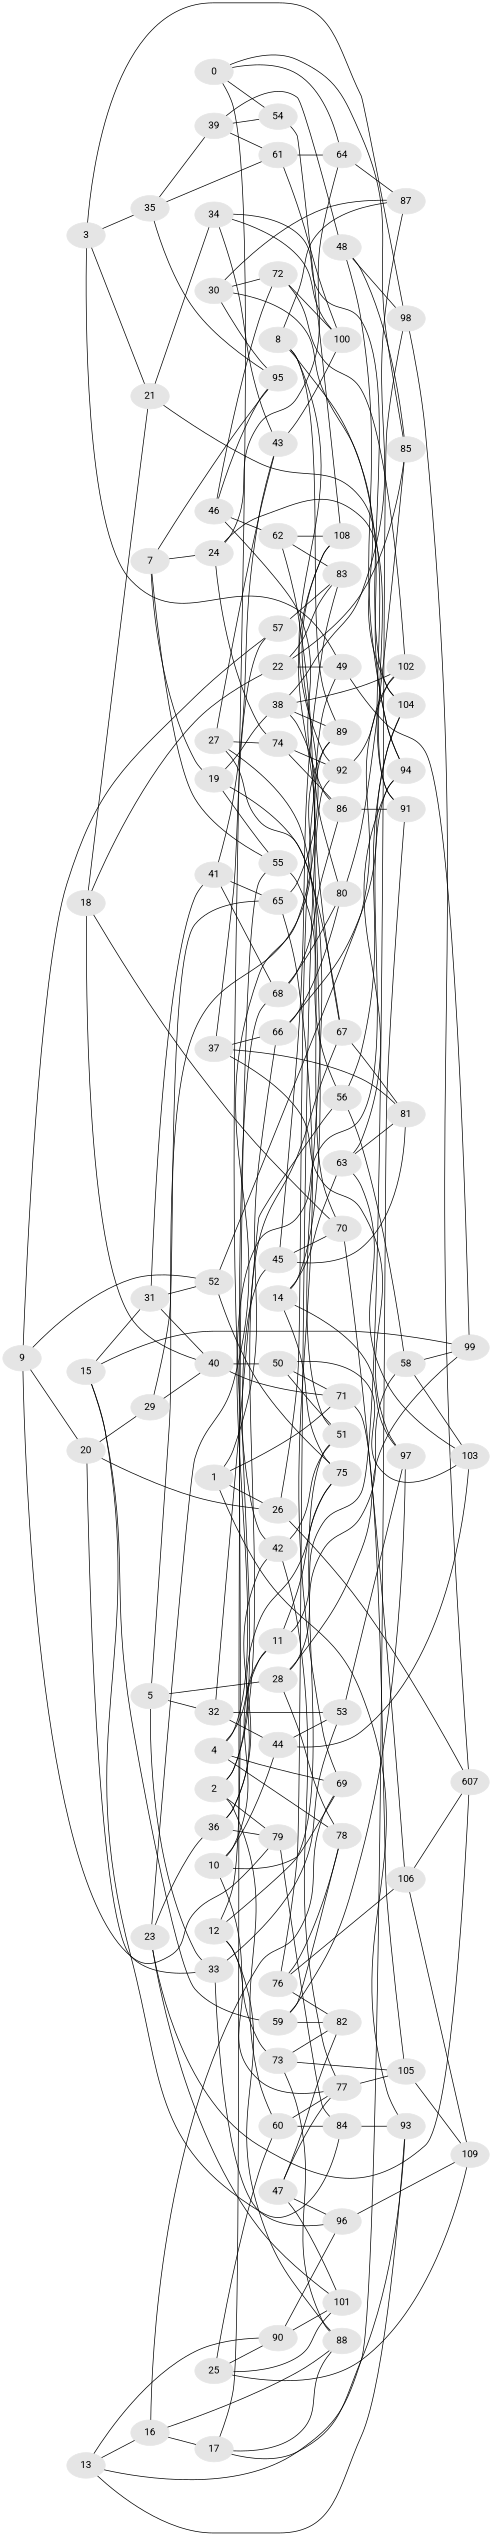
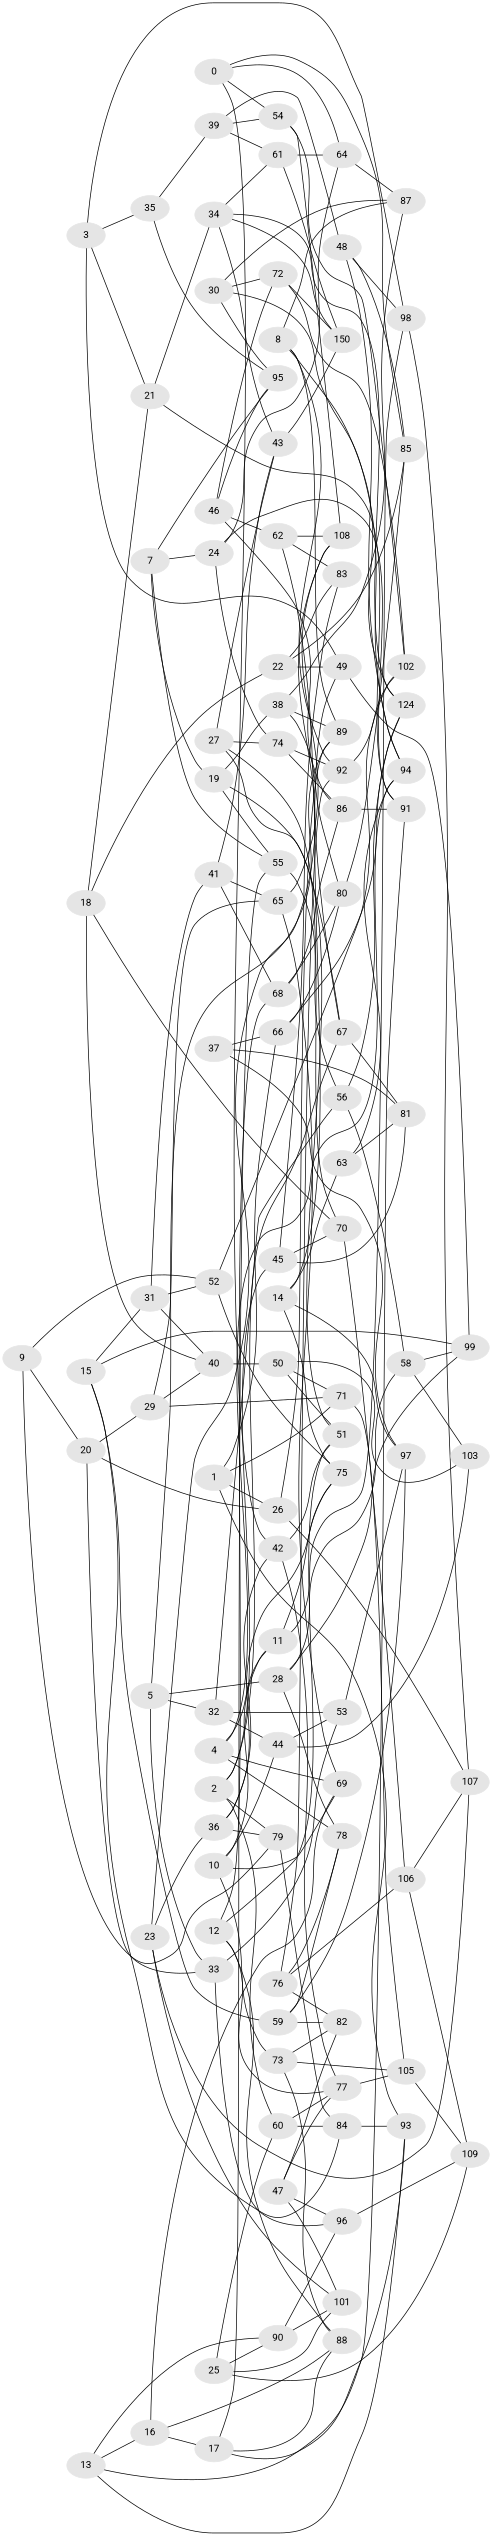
edge "61" -- "35": now "61" -- "34"
node "100": label "100" -> "150"
node "57": removed
edge "102" -- "38": now "102" -- "54"
node "104": label "104" -> "124"
edge "63" -- "103": removed
edge "40" -- "71": now "29" -- "71"
node "607": label "607" -> "107"
